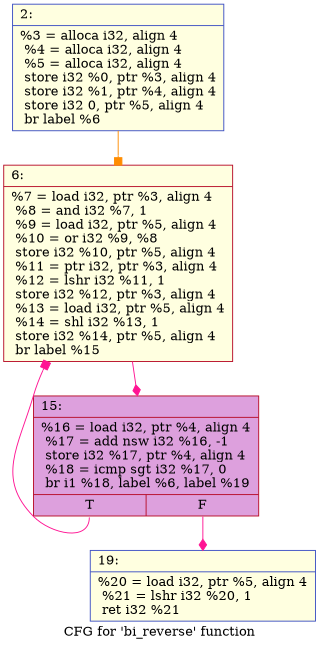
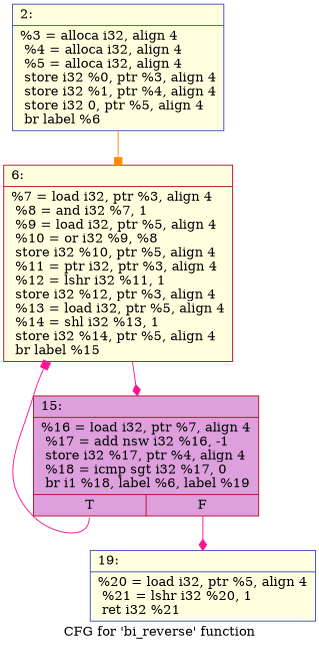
node "15:": text "%16 = load i32, ptr %4, align 4" -> "%16 = load i32, ptr %7, align 4"
